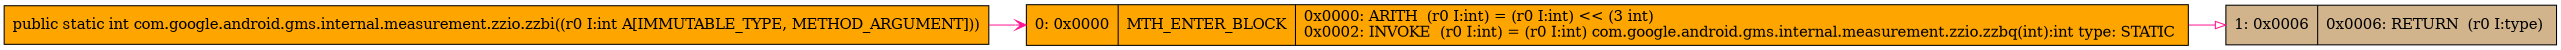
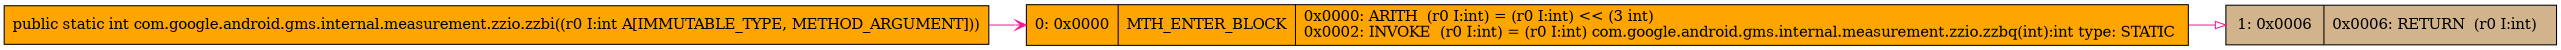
node "1: 0x0006": text "0x0006: RETURN  (r0 I:type)" -> "0x0006: RETURN  (r0 I:int)"
